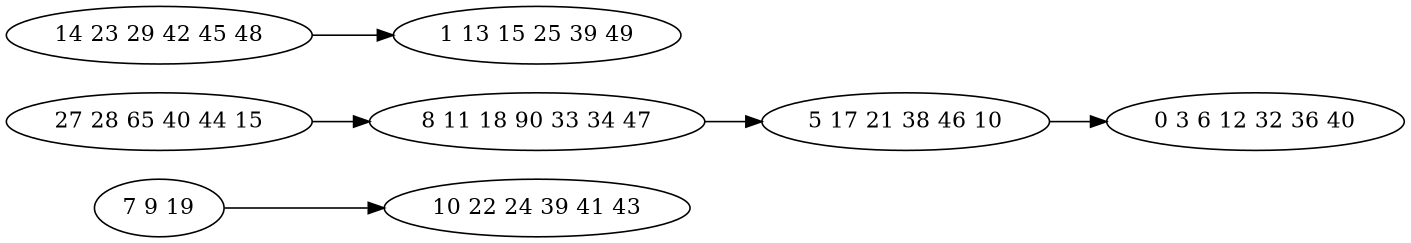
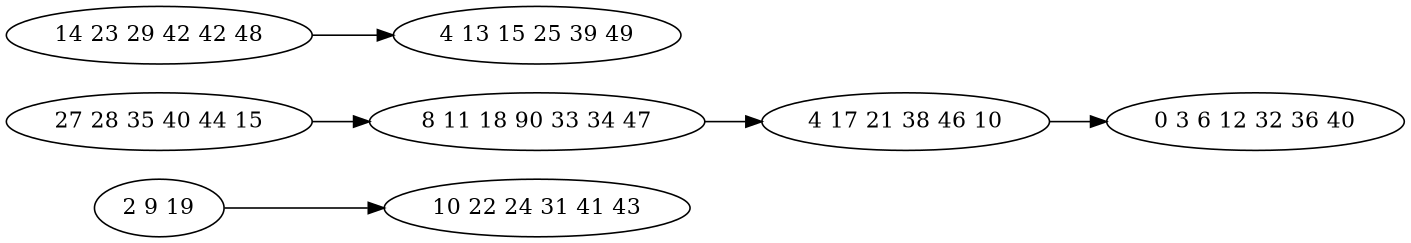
node "14 23 29 42 45 48": label "14 23 29 42 45 48" -> "14 23 29 42 42 48"
node "1 13 15 25 39 49": label "1 13 15 25 39 49" -> "4 13 15 25 39 49"
node "27 28 65 40 44 15": label "27 28 65 40 44 15" -> "27 28 35 40 44 15"
node "5 17 21 38 46 10": label "5 17 21 38 46 10" -> "4 17 21 38 46 10"
node "7 9 19": label "7 9 19" -> "2 9 19"
node "10 22 24 39 41 43": label "10 22 24 39 41 43" -> "10 22 24 31 41 43"
